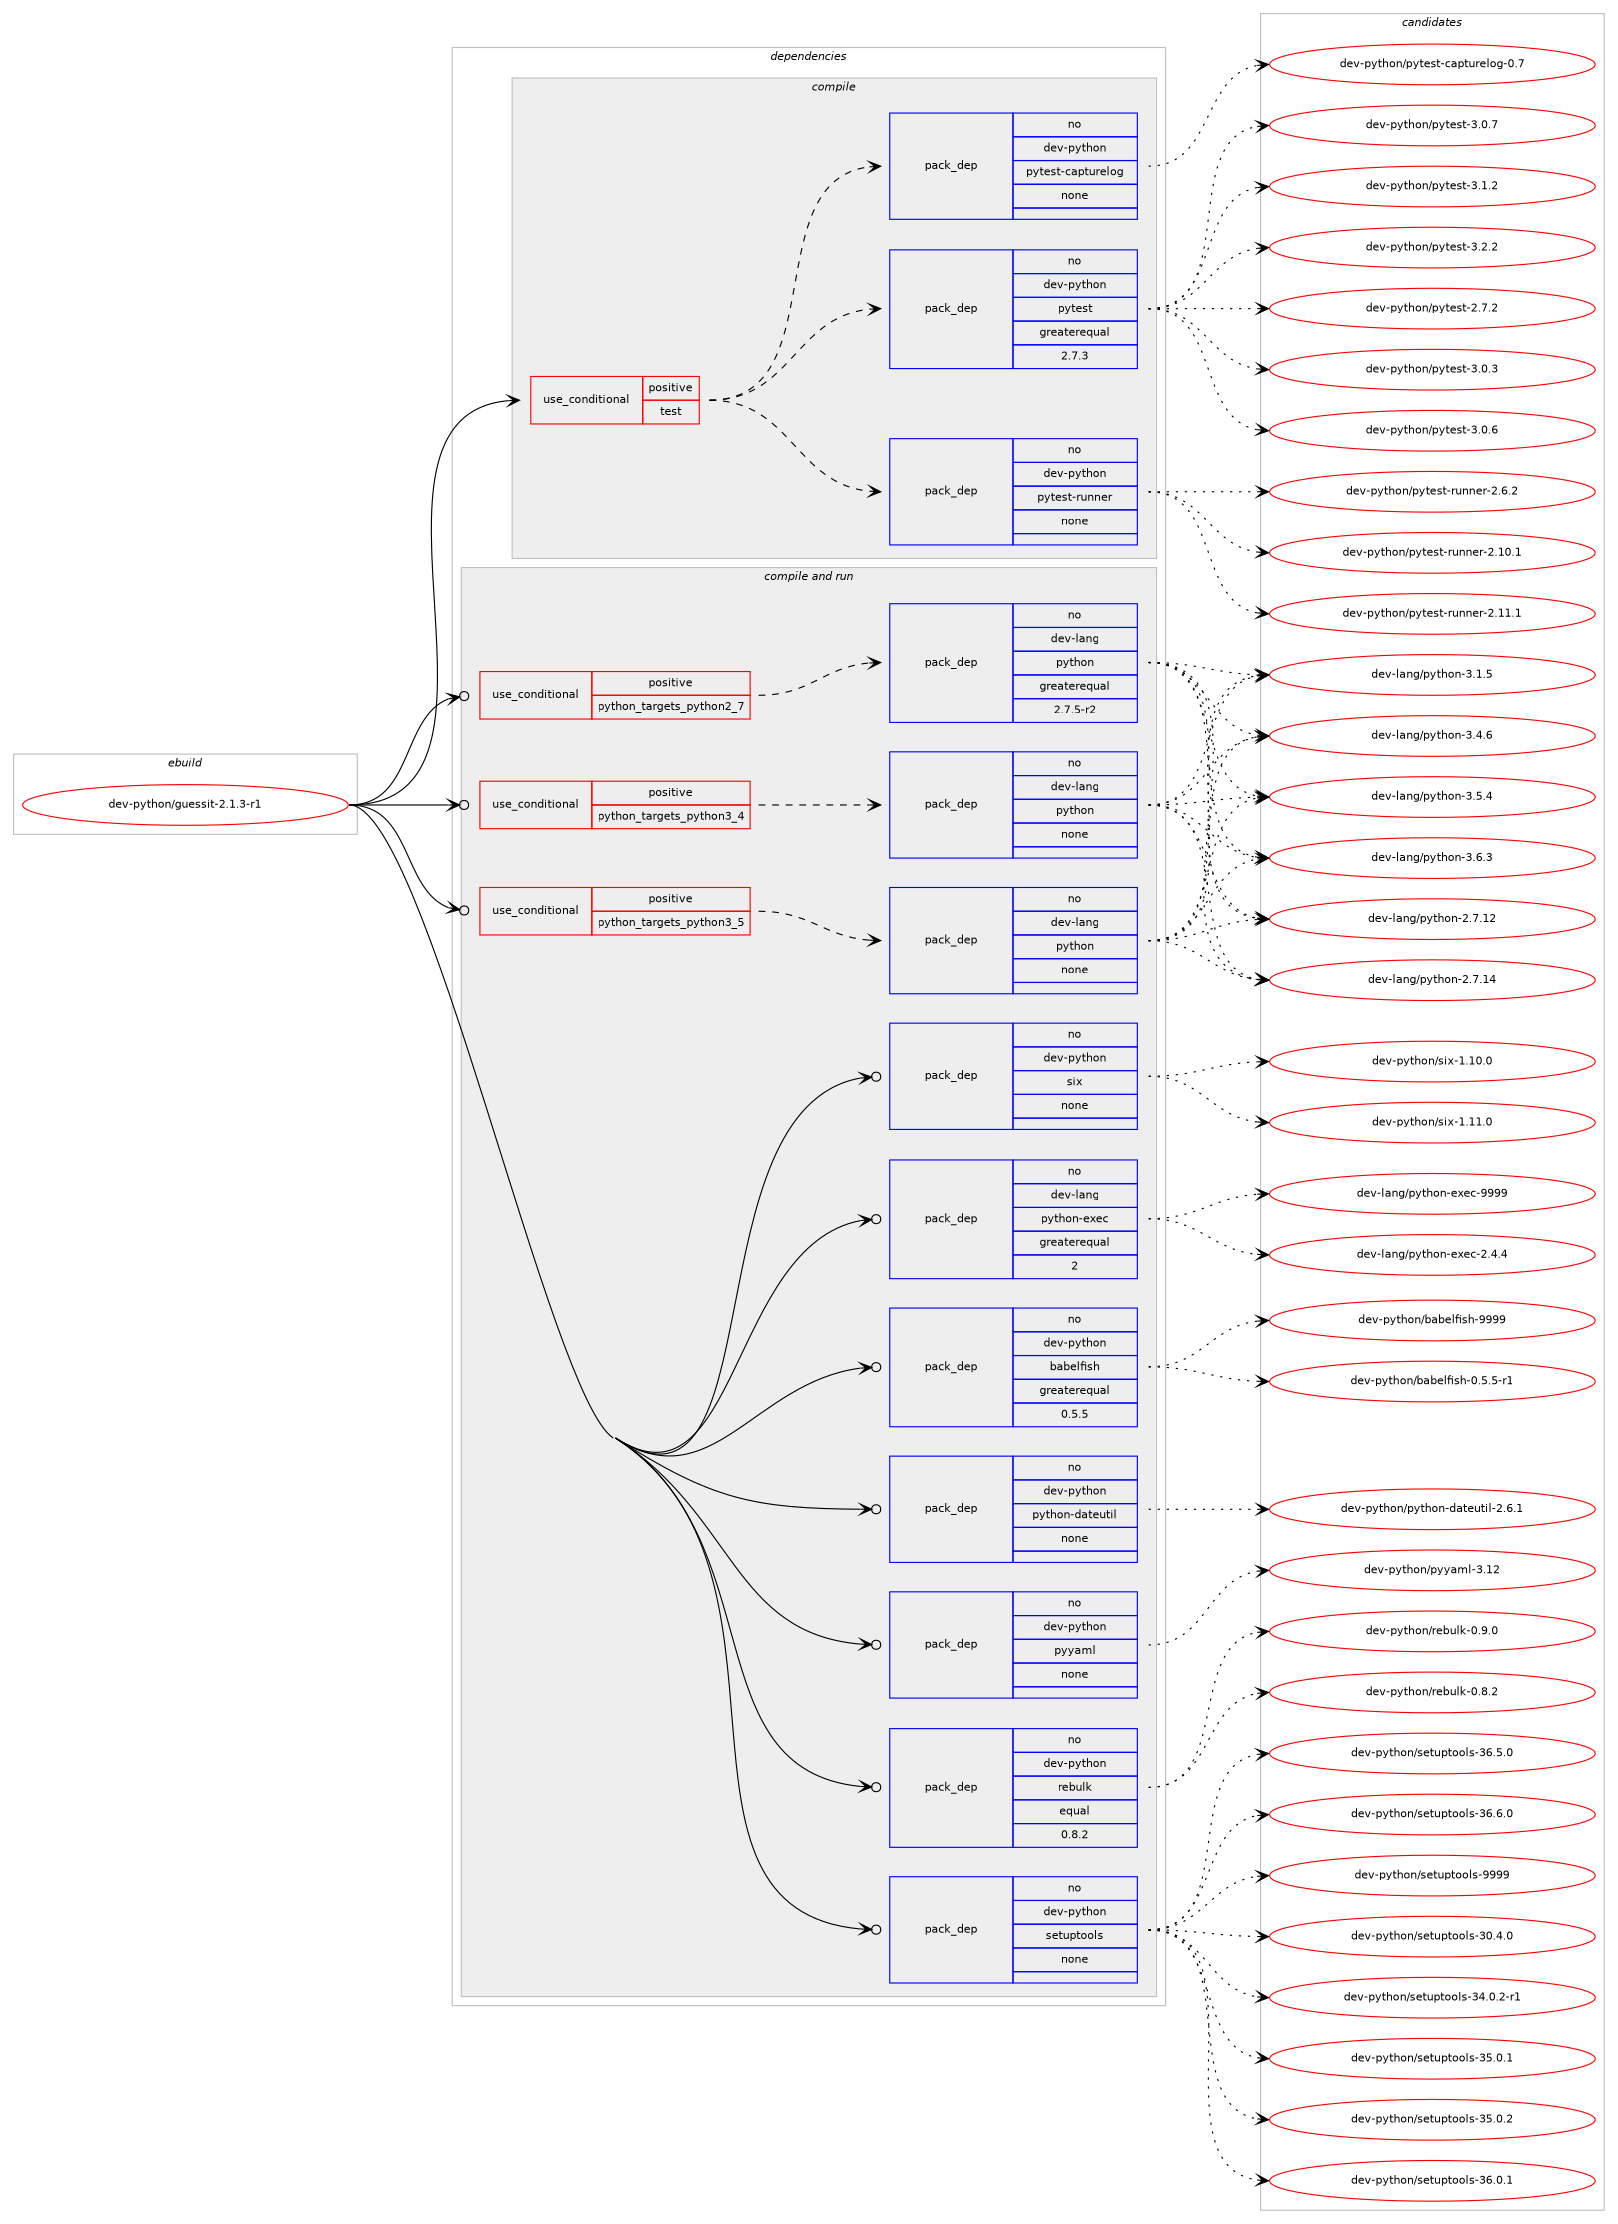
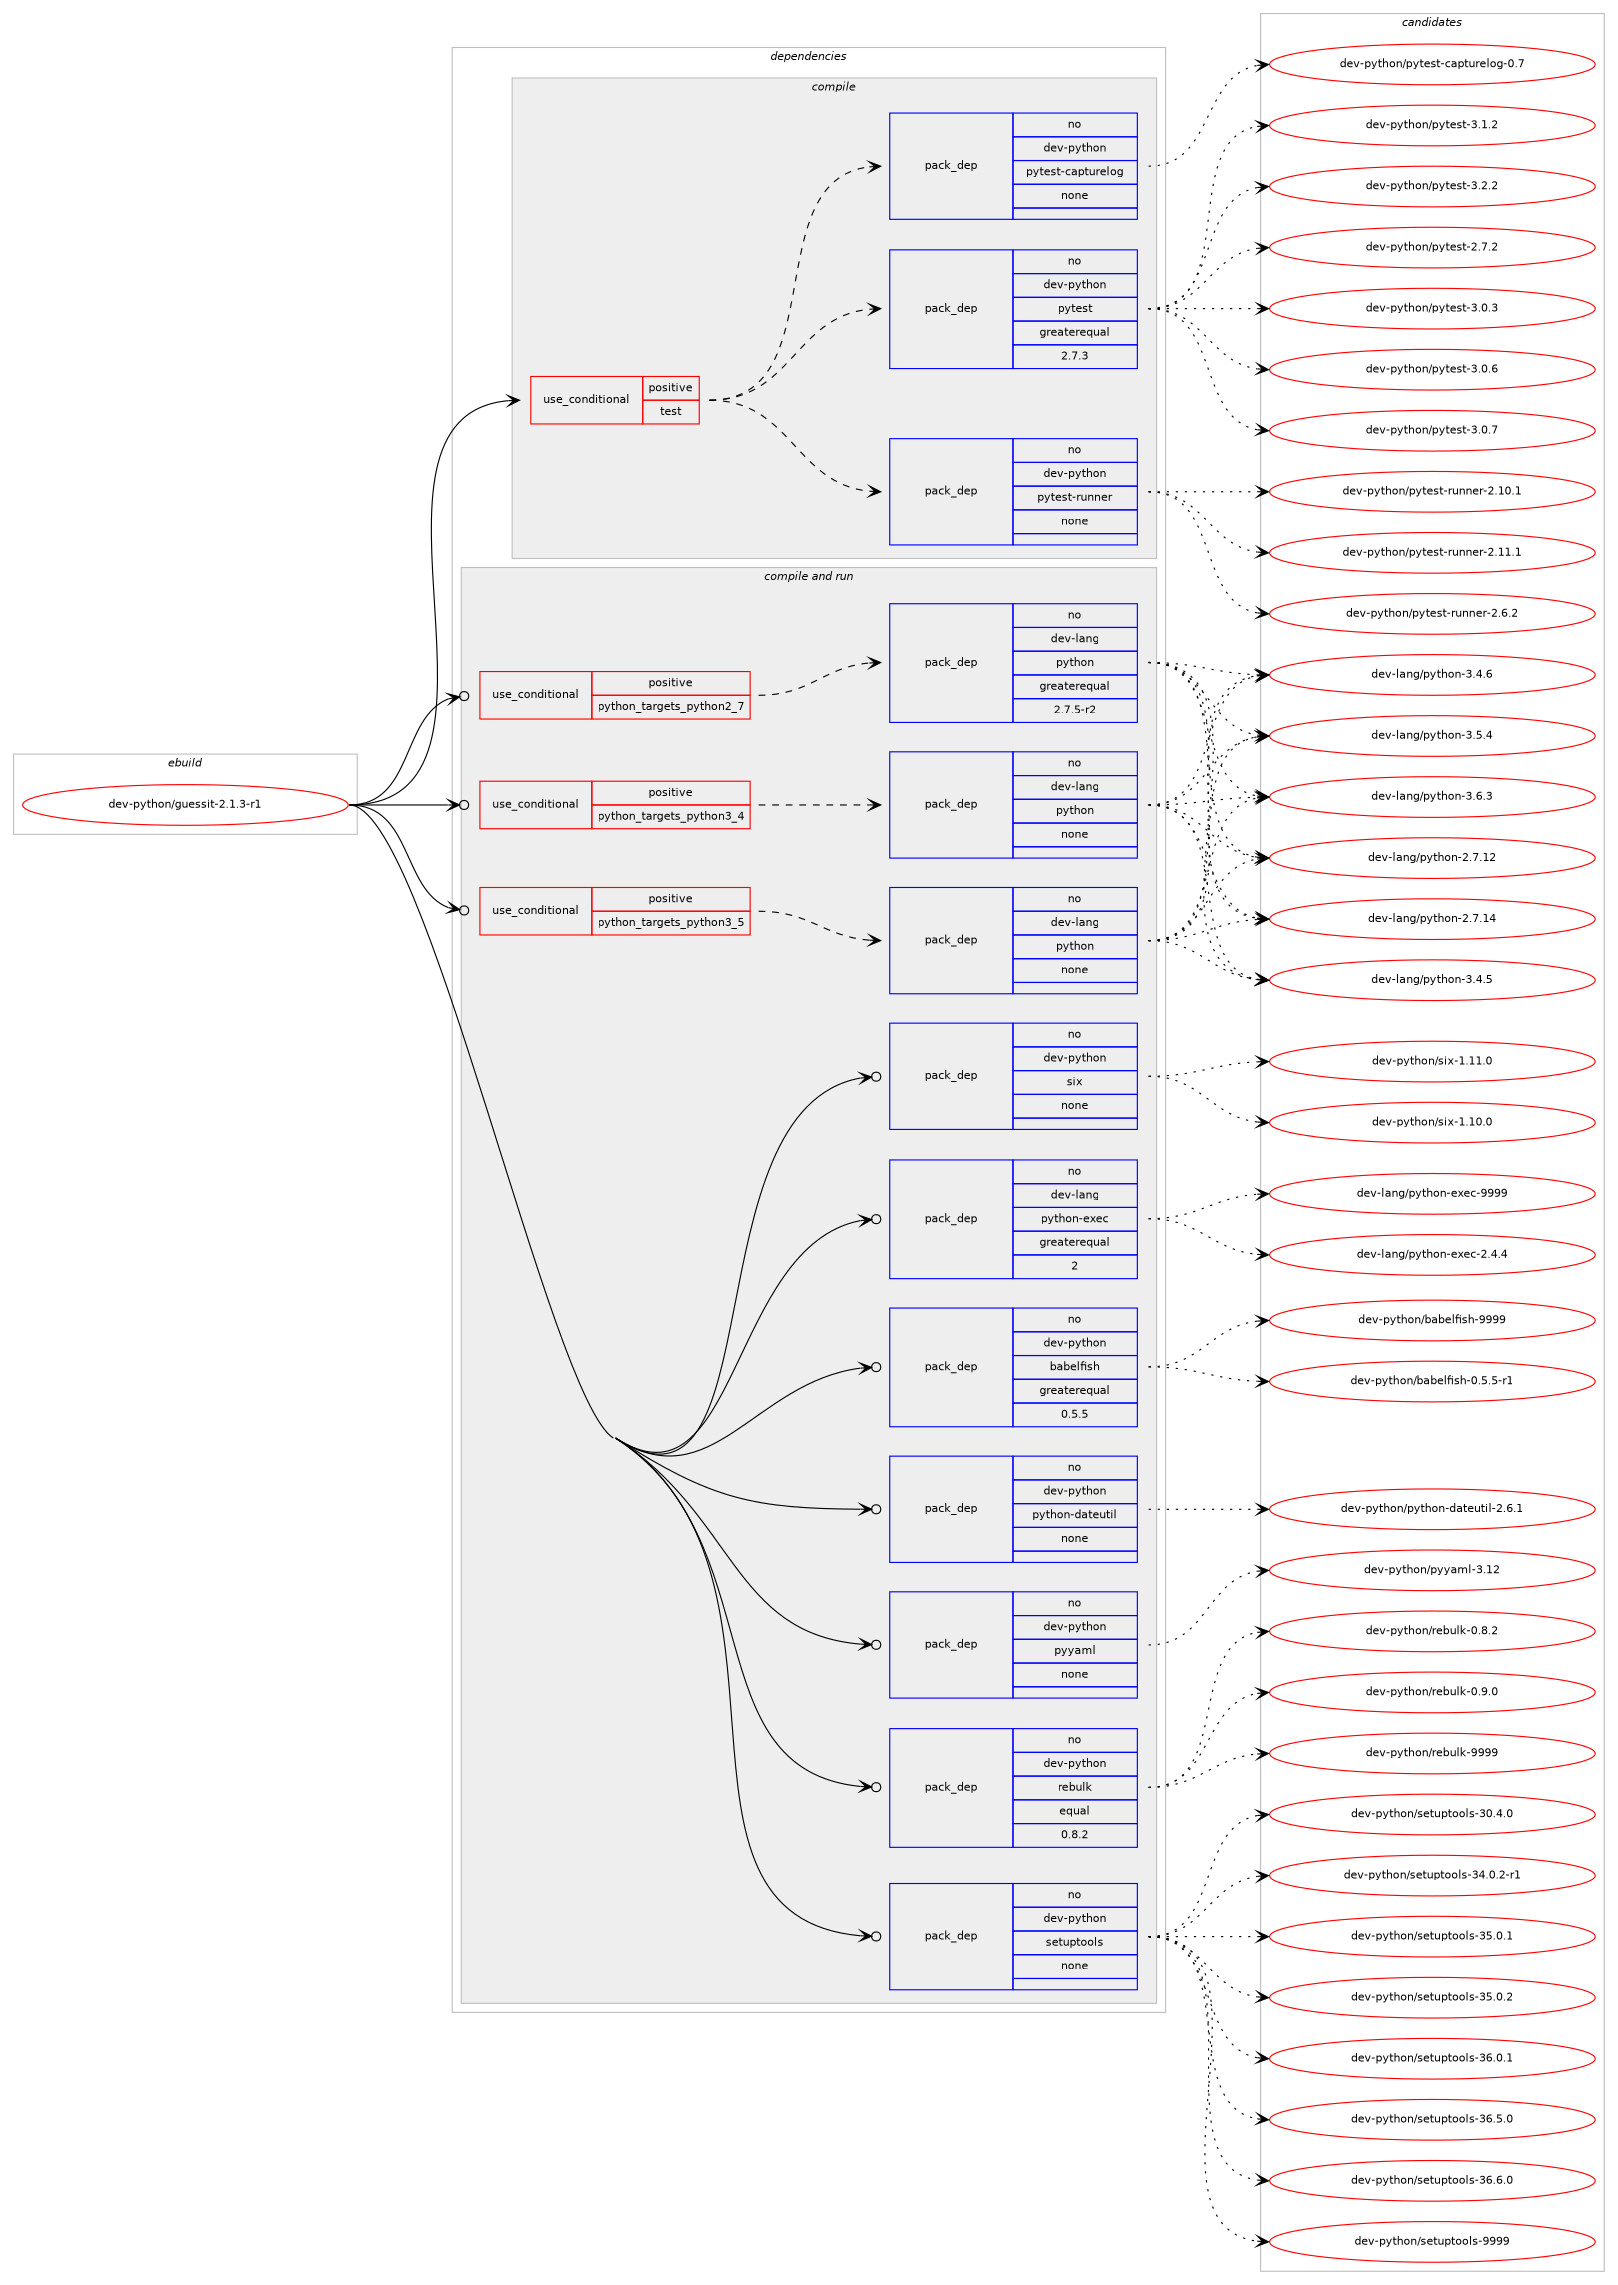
node "dev-lang/python-3.1.5": label "dev-lang/python-3.1.5" -> "dev-lang/python-3.4.5"
node "dev-python/rebulk-9999": added
